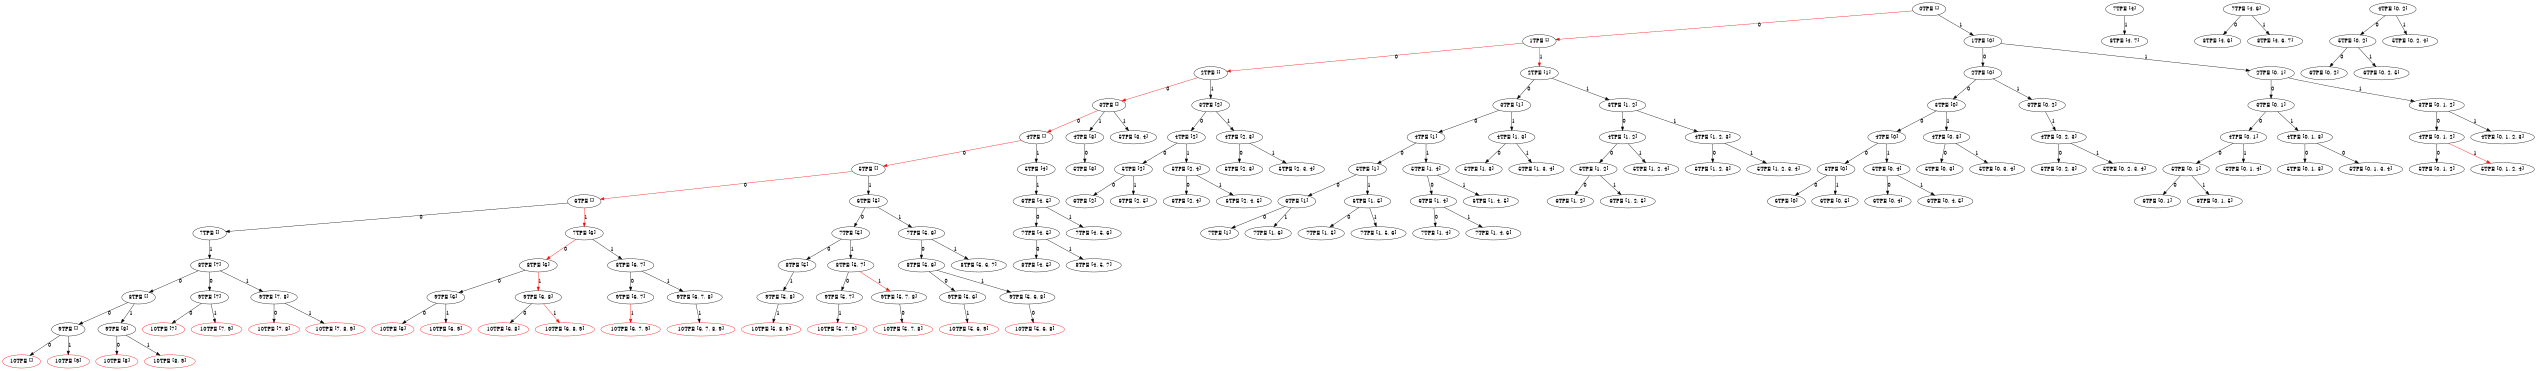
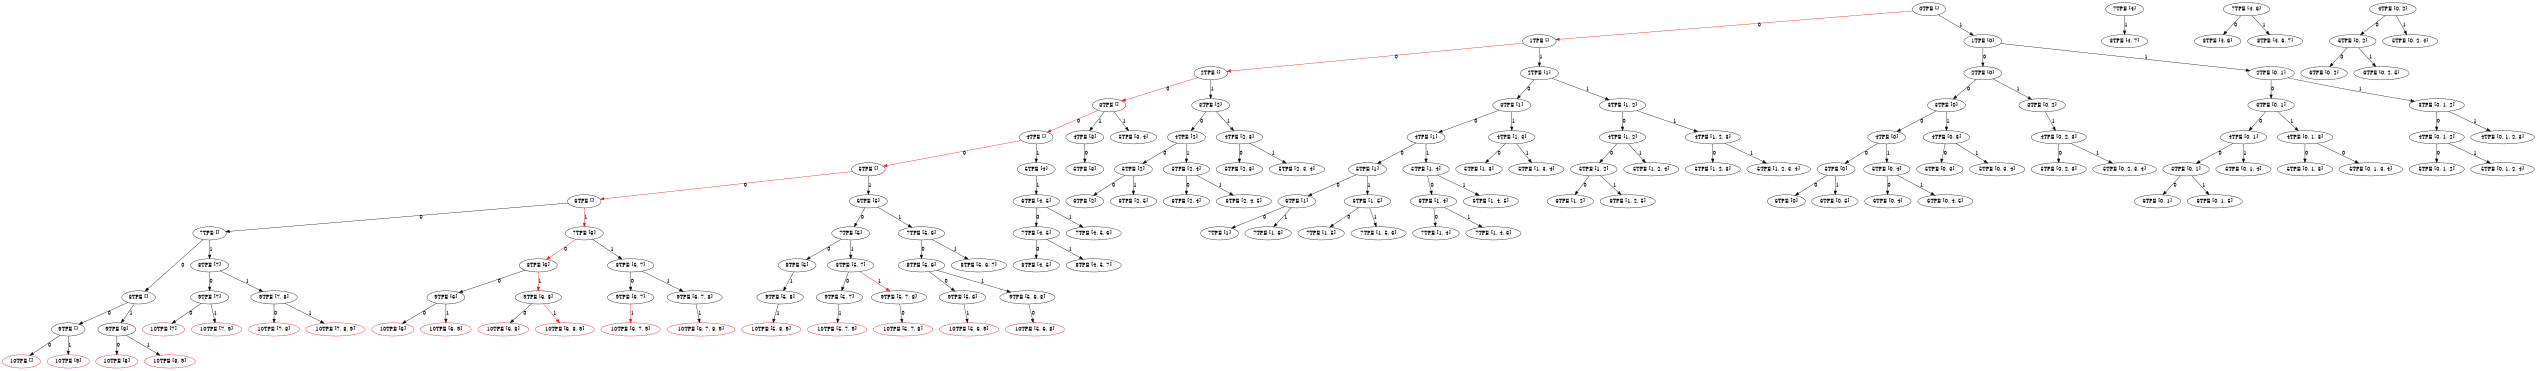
edge "1TPE []" -> "2TPE [1]": color red -> black
edge "4TPE [0, 1, 2]" -> "5TPE [0, 1, 2, 4]": color red -> black
edge "8TPE [7]" -> "8TPE []": now "7TPE []" -> "8TPE []"
